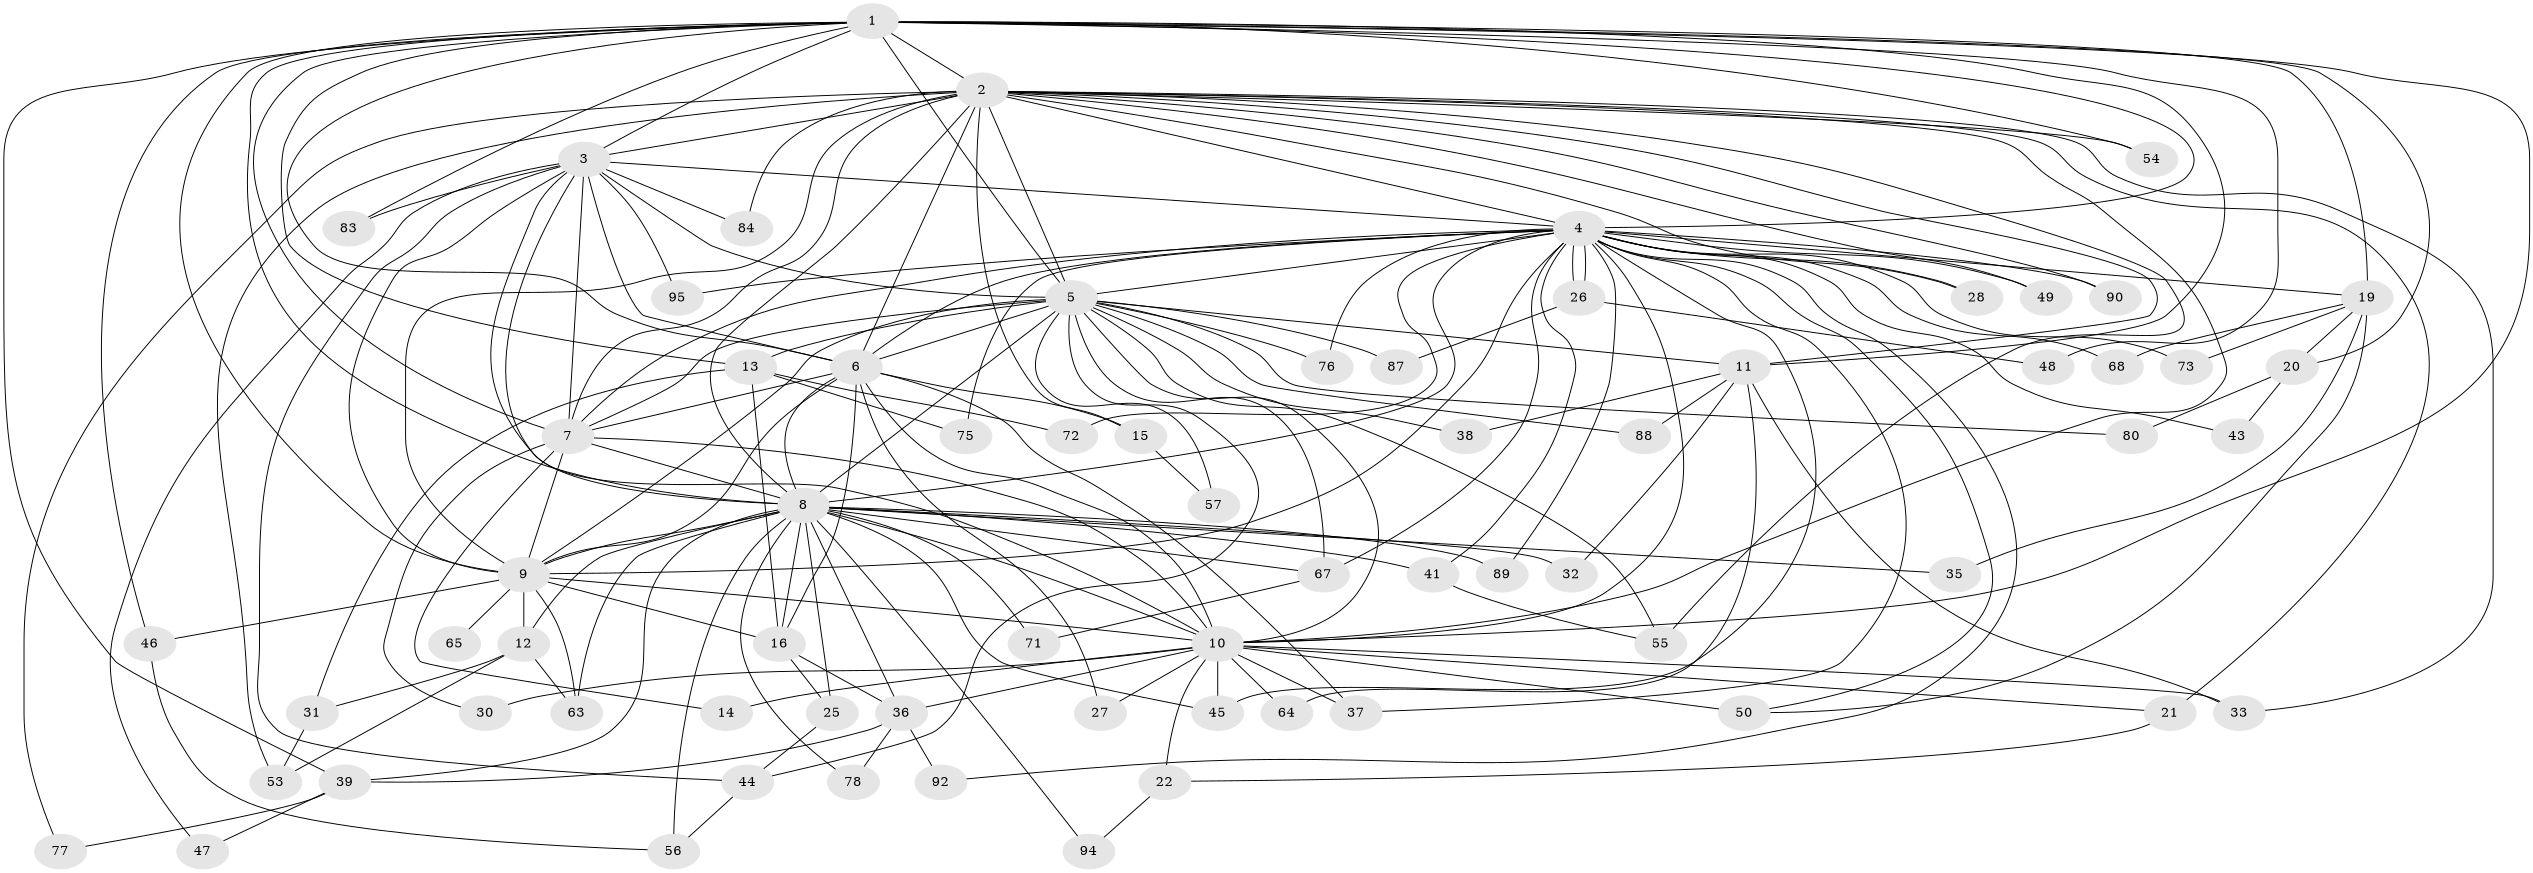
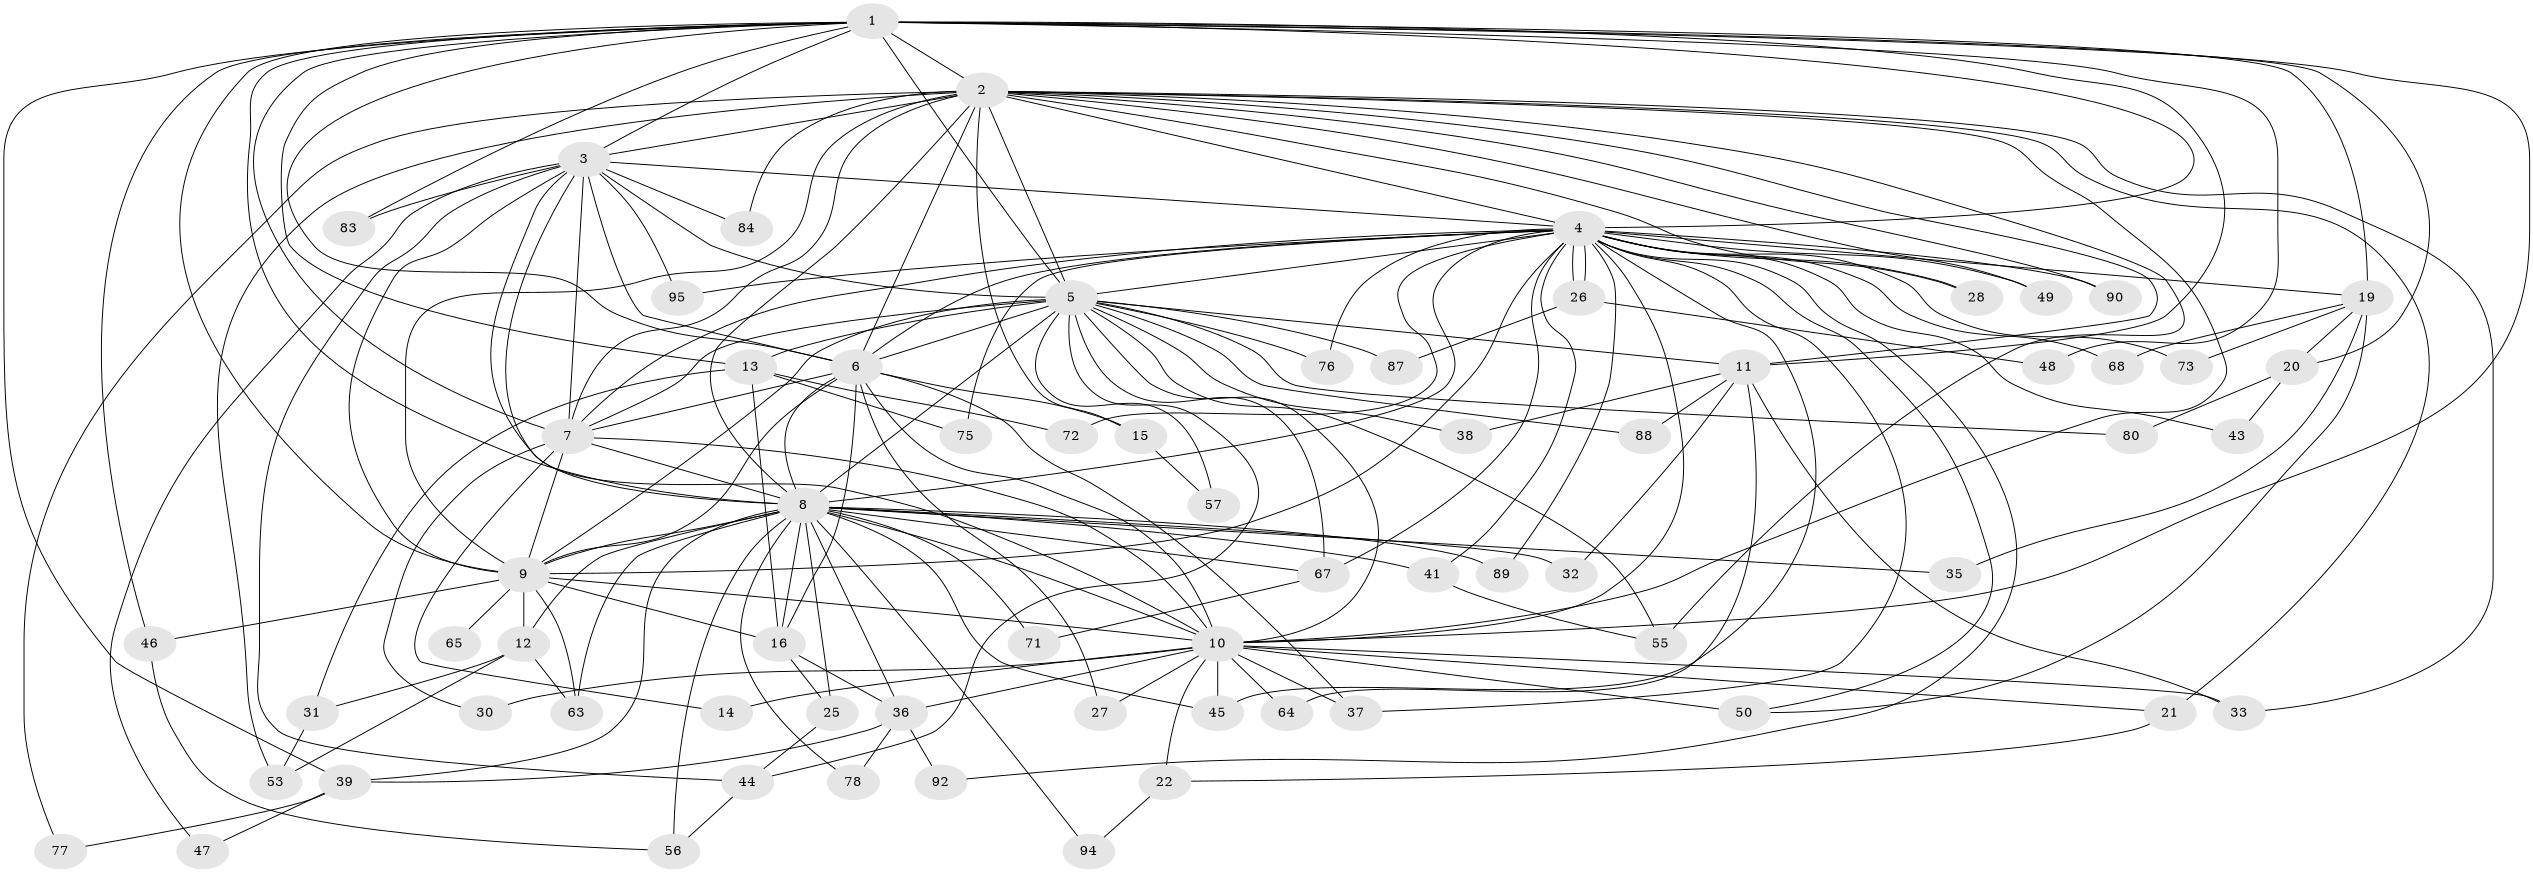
node "54": removed
